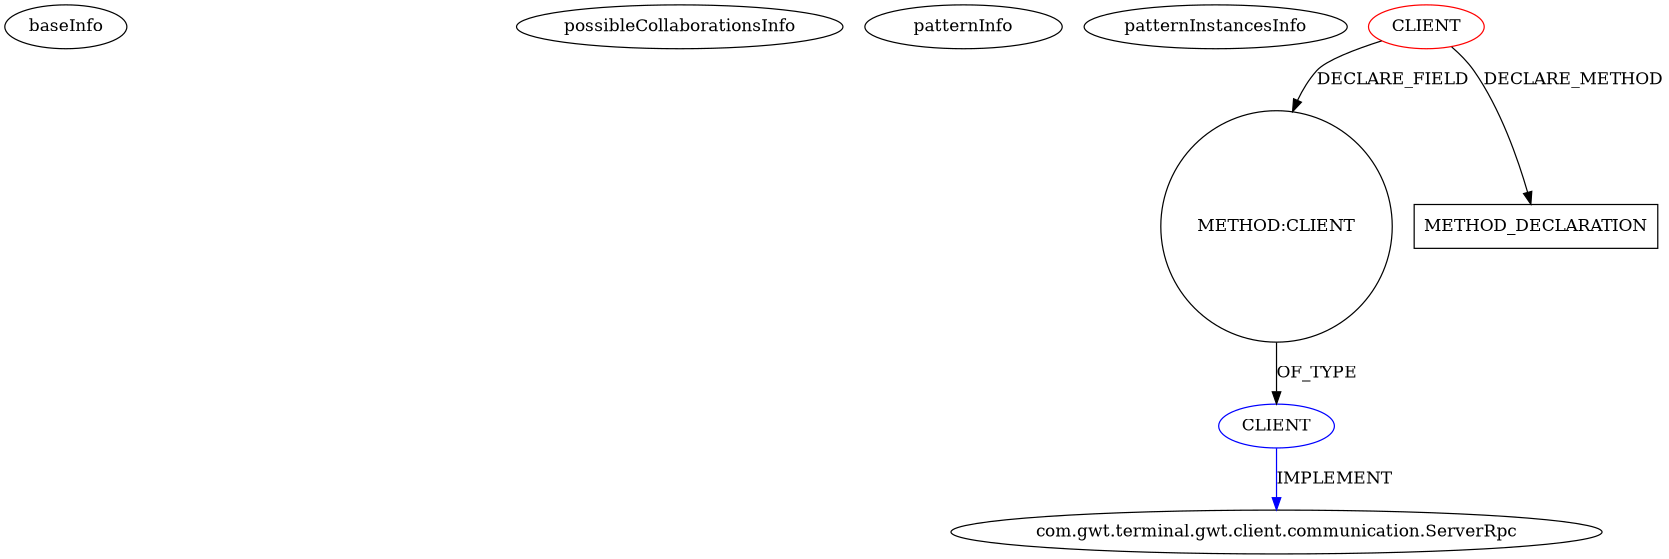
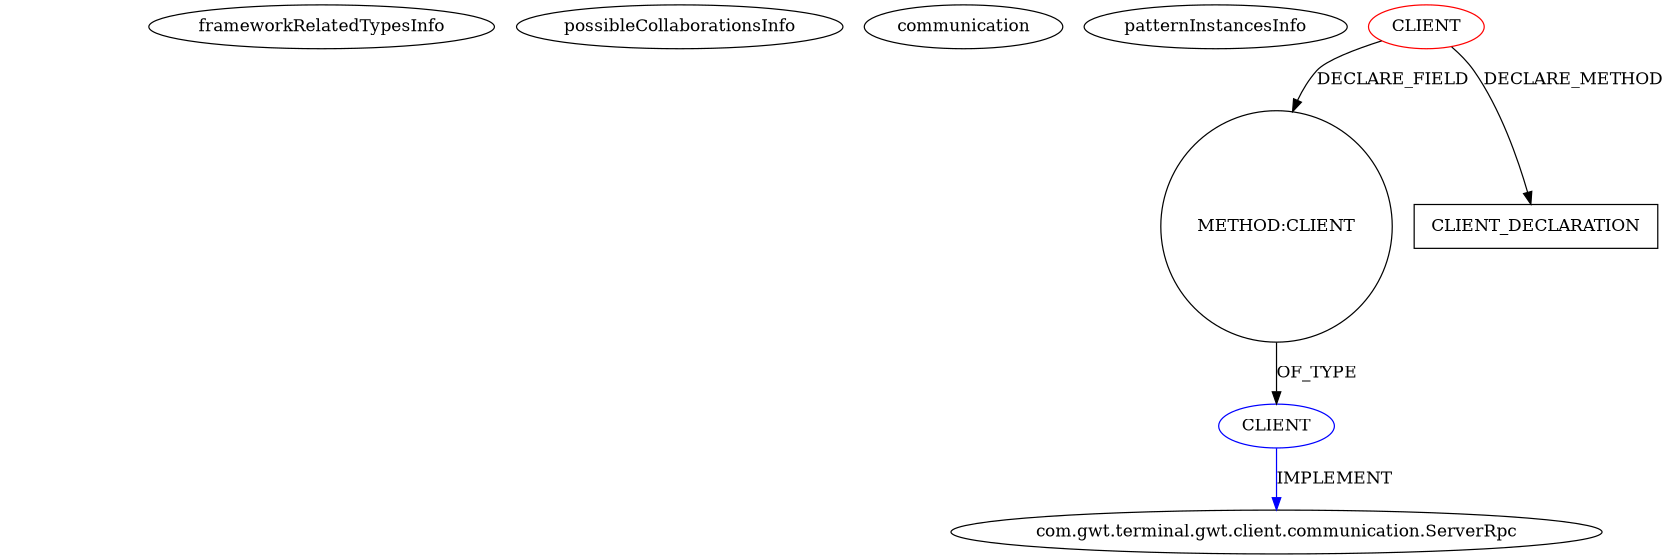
node "baseInfo": removed
node "frameworkRelatedTypesInfo": added
node "patternInfo": label "patternInfo" -> "communication"
node "METHOD_DECLARATION": label "METHOD_DECLARATION" -> "CLIENT_DECLARATION"
